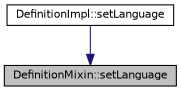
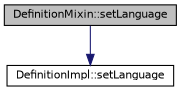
edge "DefinitionImpl::setLanguage" -> "DefinitionMixin::setLanguage": reversed
